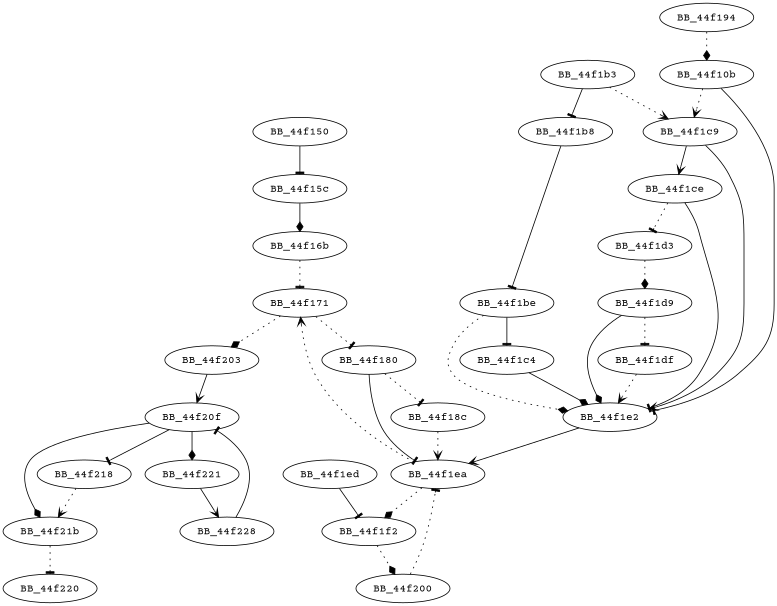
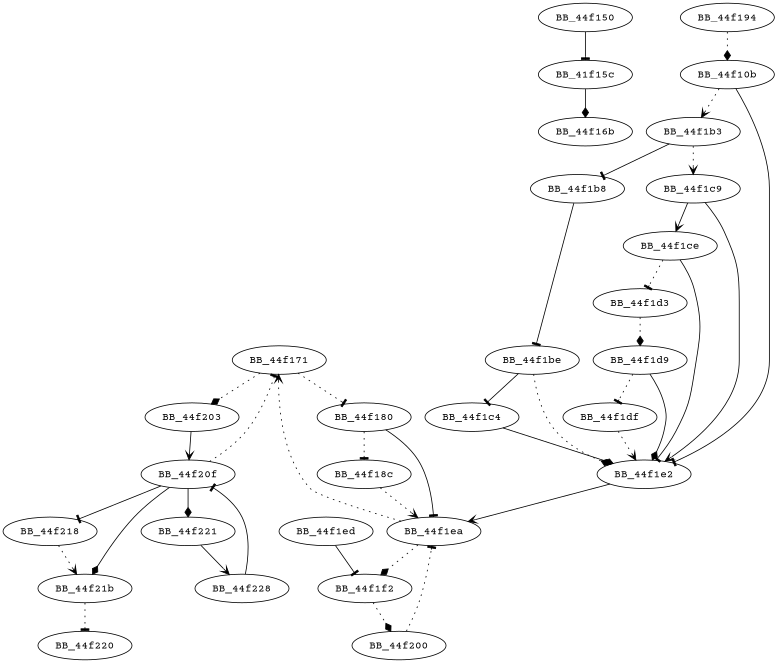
edge "BB_44f10b" -> "BB_44f1c9": now "BB_44f10b" -> "BB_44f1b3"
node "BB_44f15c": label "BB_44f15c" -> "BB_41f15c"
edge "BB_44f16b" -> "BB_44f171": now "BB_44f20f" -> "BB_44f171"
